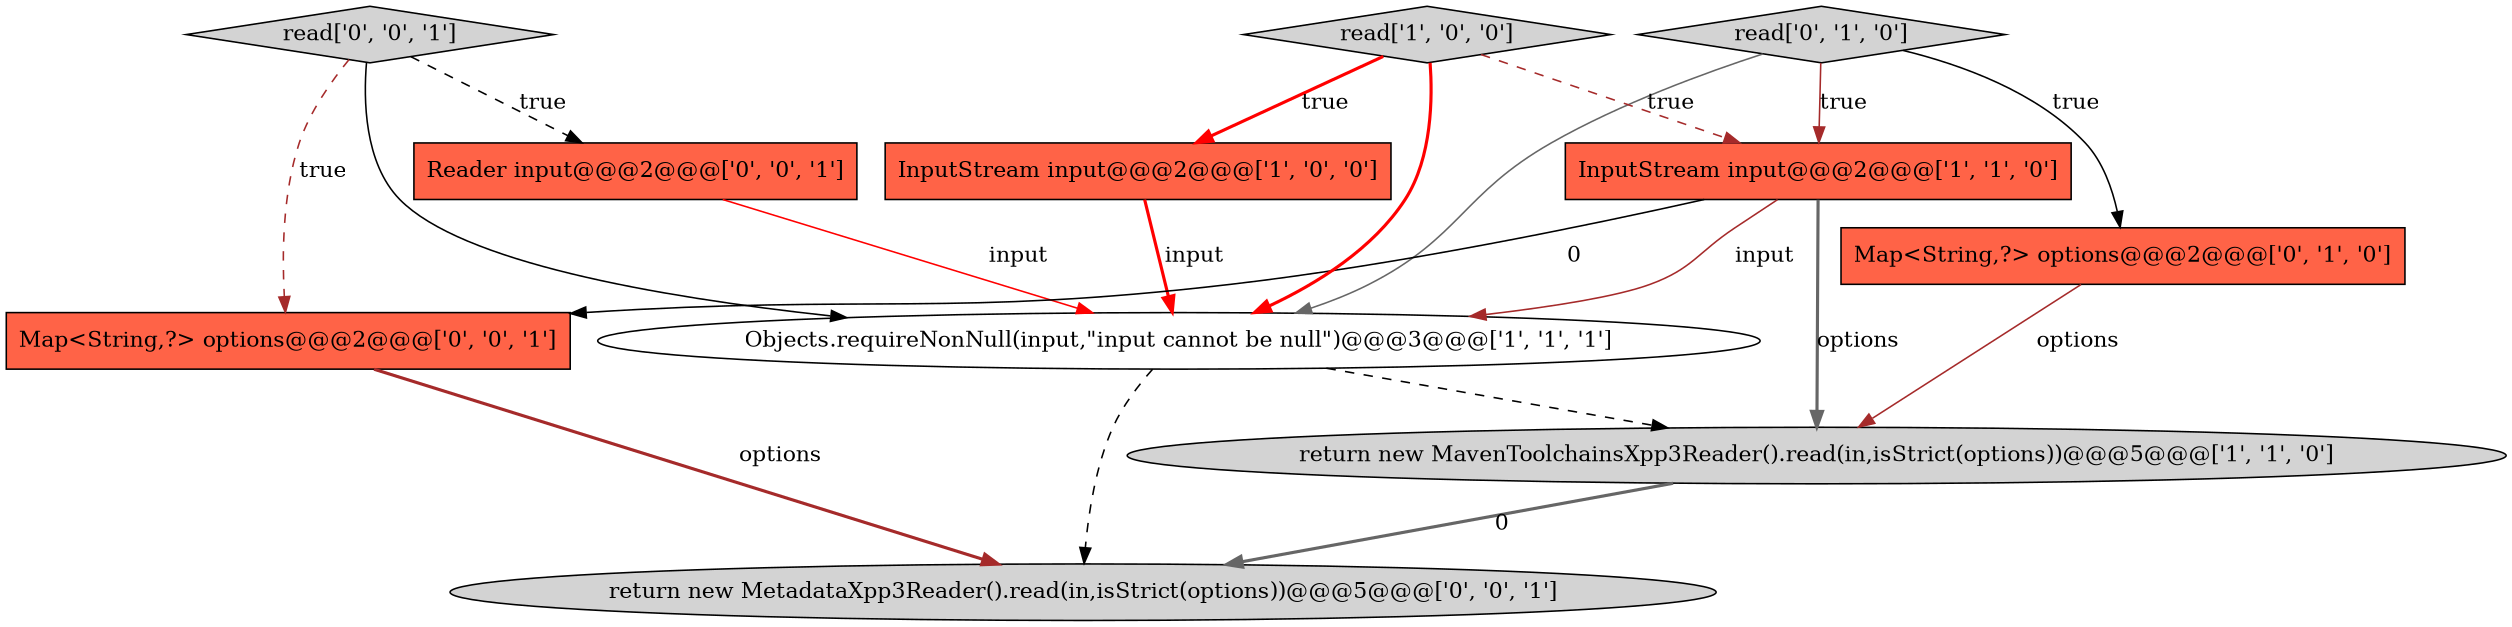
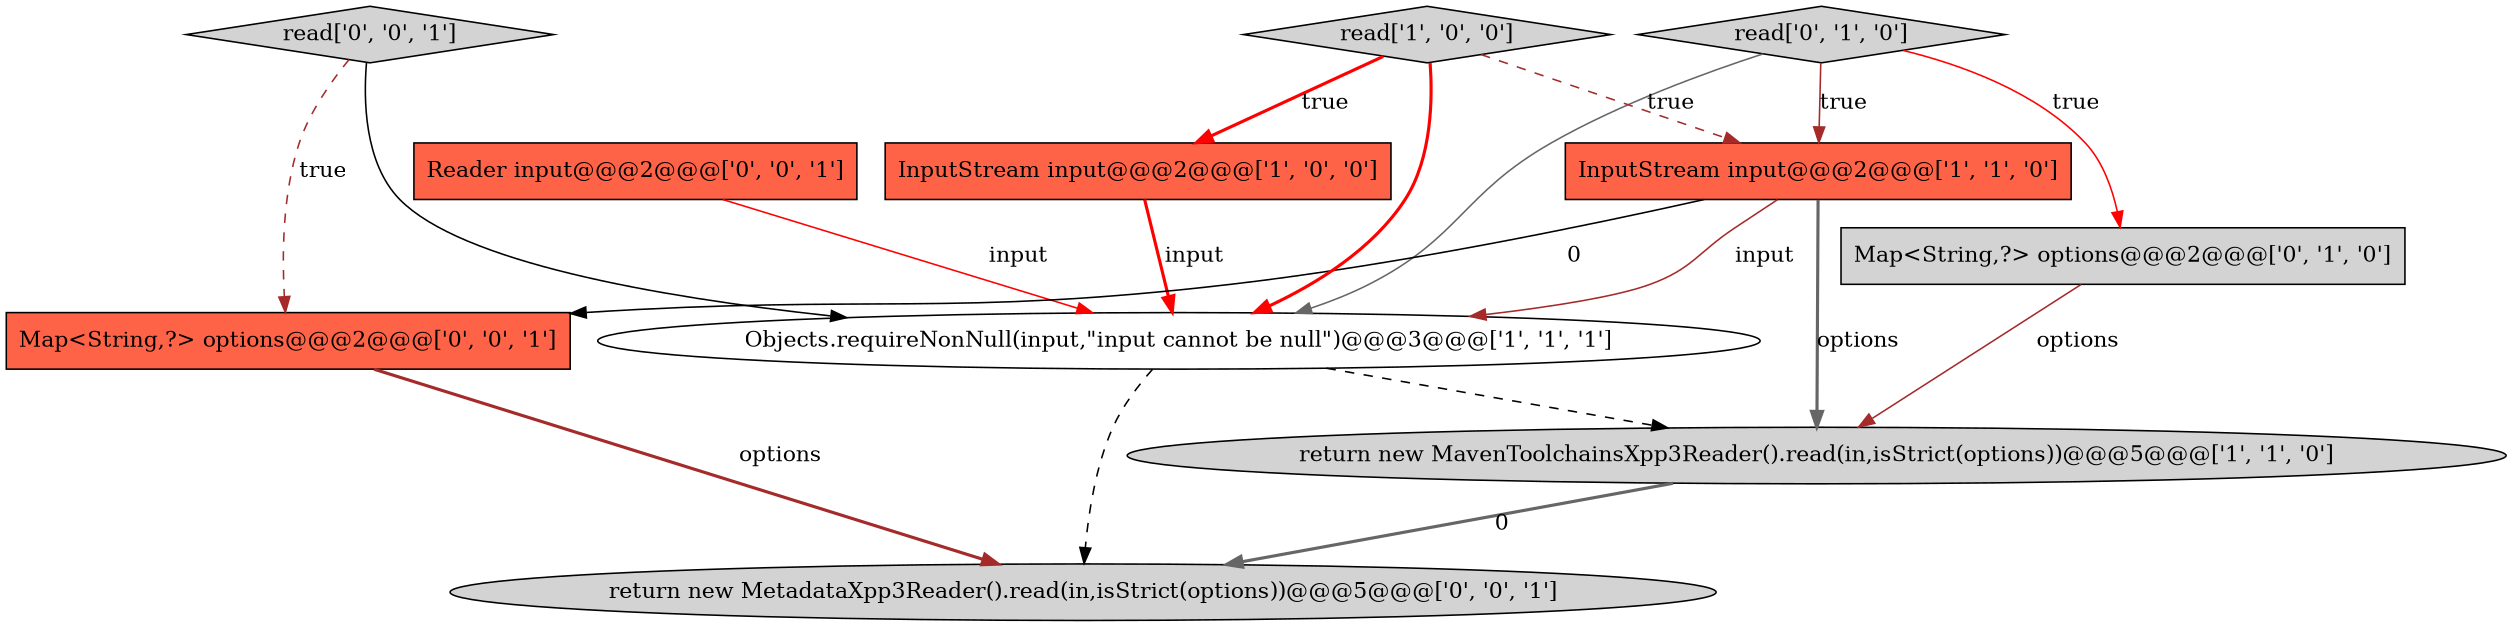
edge "read['0', '0', '1']" -> "Reader input@@@2@@@['0', '0', '1']": removed, label "true"
edge "read['0', '1', '0']" -> "Map<String,?> options@@@2@@@['0', '1', '0']": color black -> red
node "Map<String,?> options@@@2@@@['0', '1', '0']": fillcolor tomato -> lightgray
